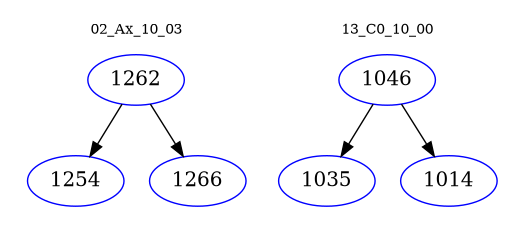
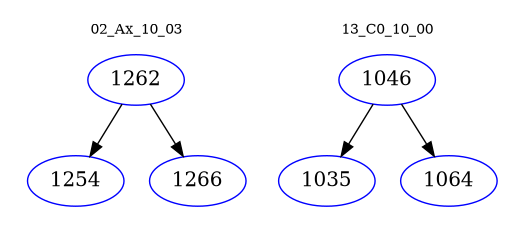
node "1014": label "1014" -> "1064"
